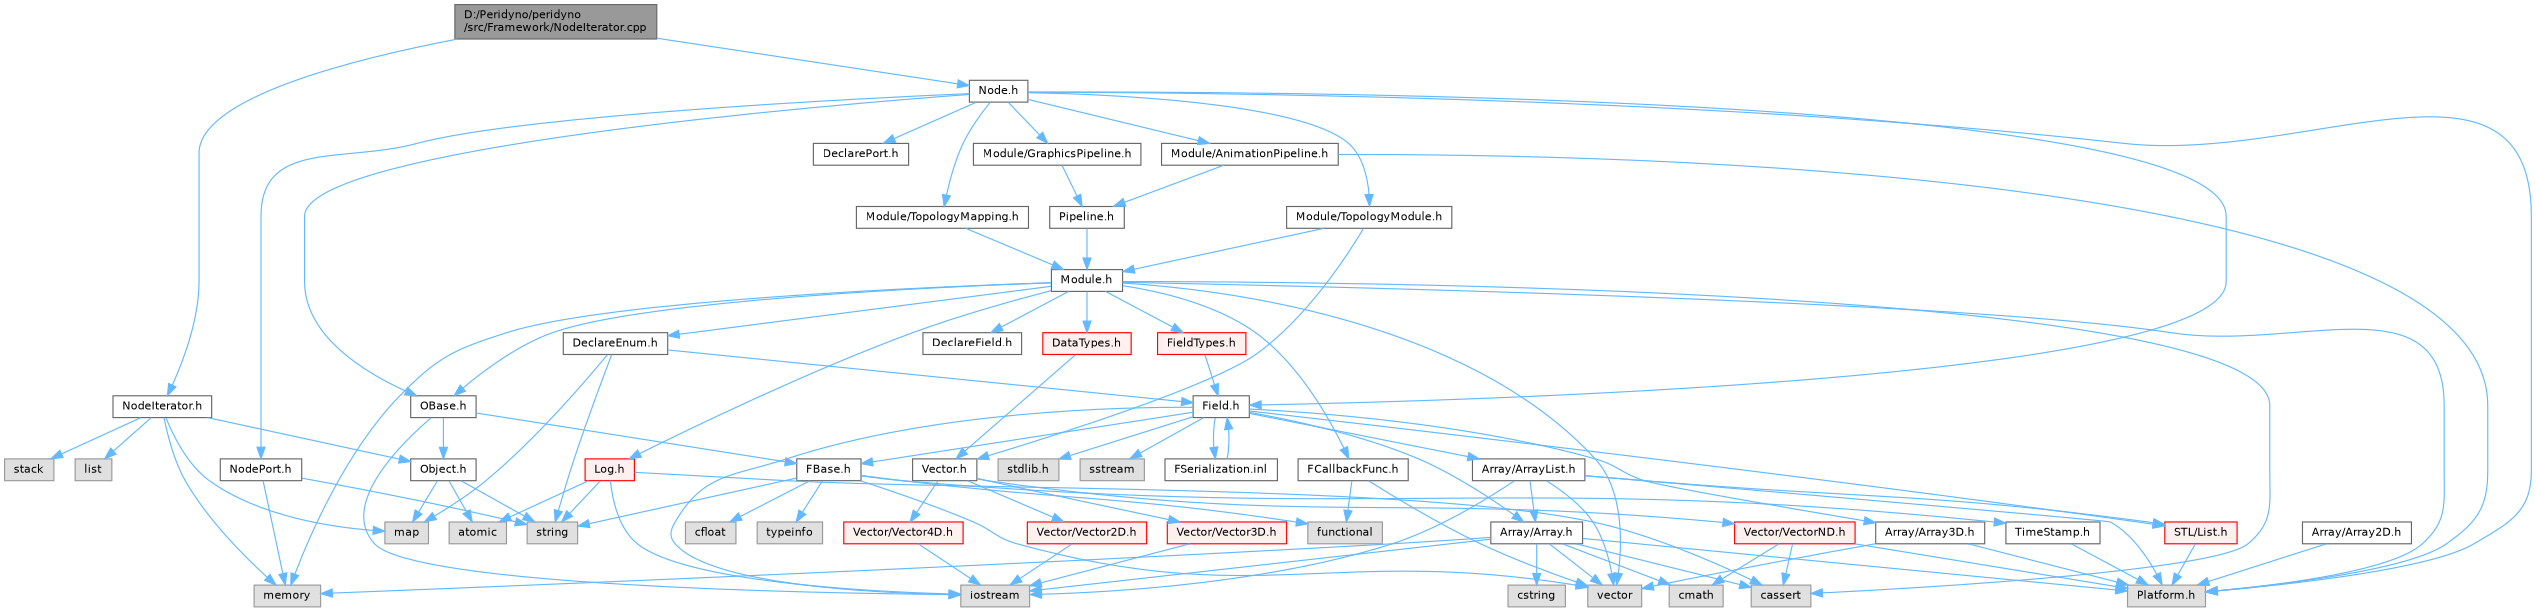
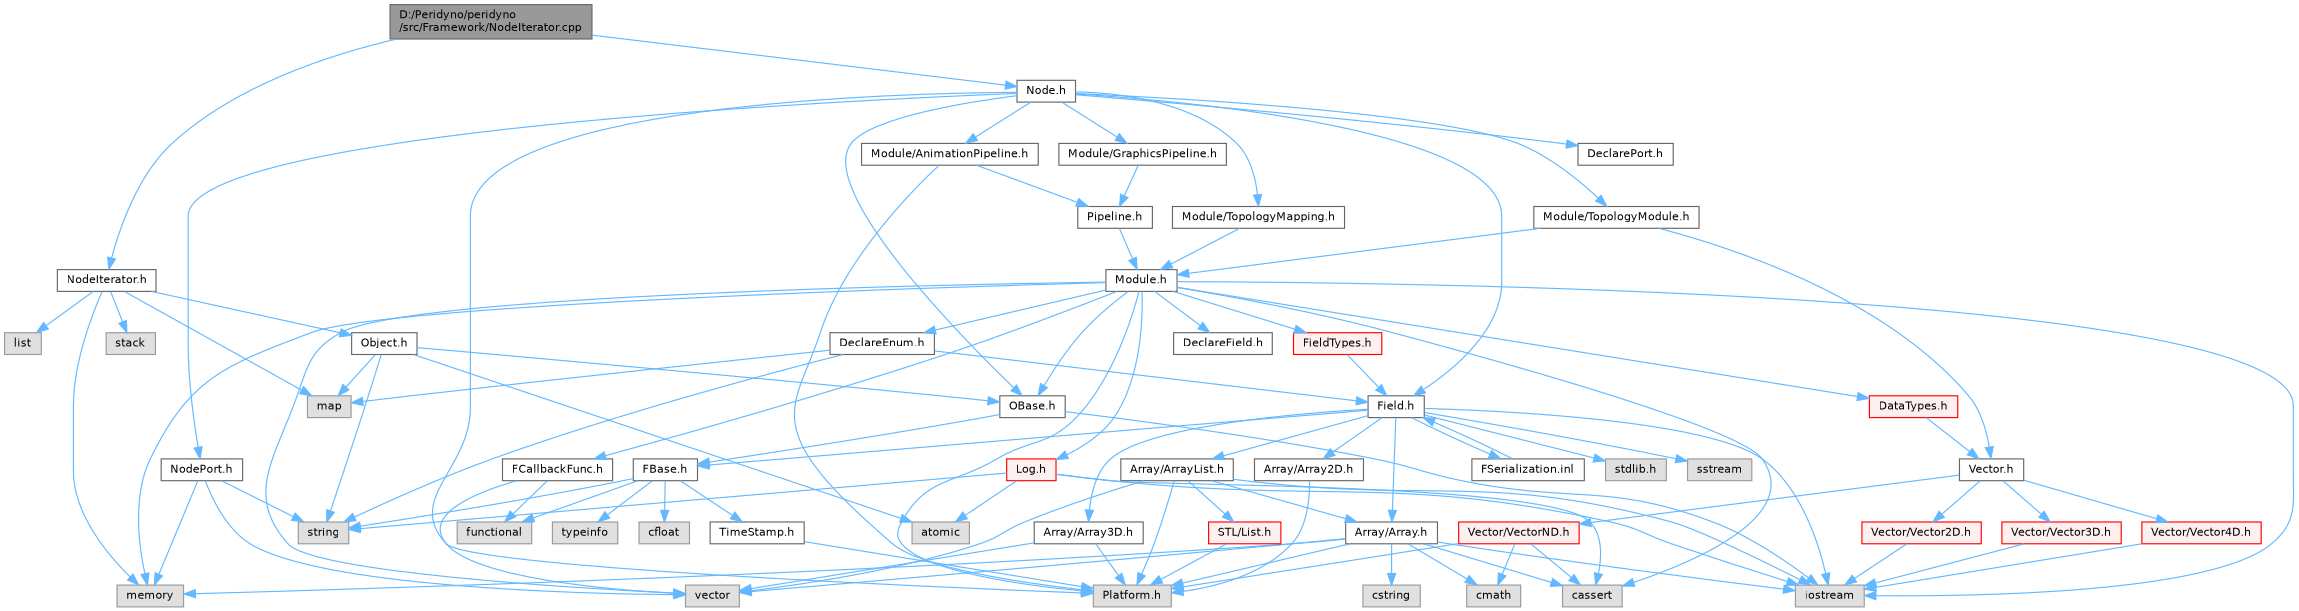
edge "Module.h" -> "iostream": added
edge "OBase.h" -> "Object.h": reversed
edge "Field.h" -> "STL/List.h": now "Field.h" -> "Array/Array2D.h"
edge "FBase.h" -> "vector": now "NodePort.h" -> "vector"
